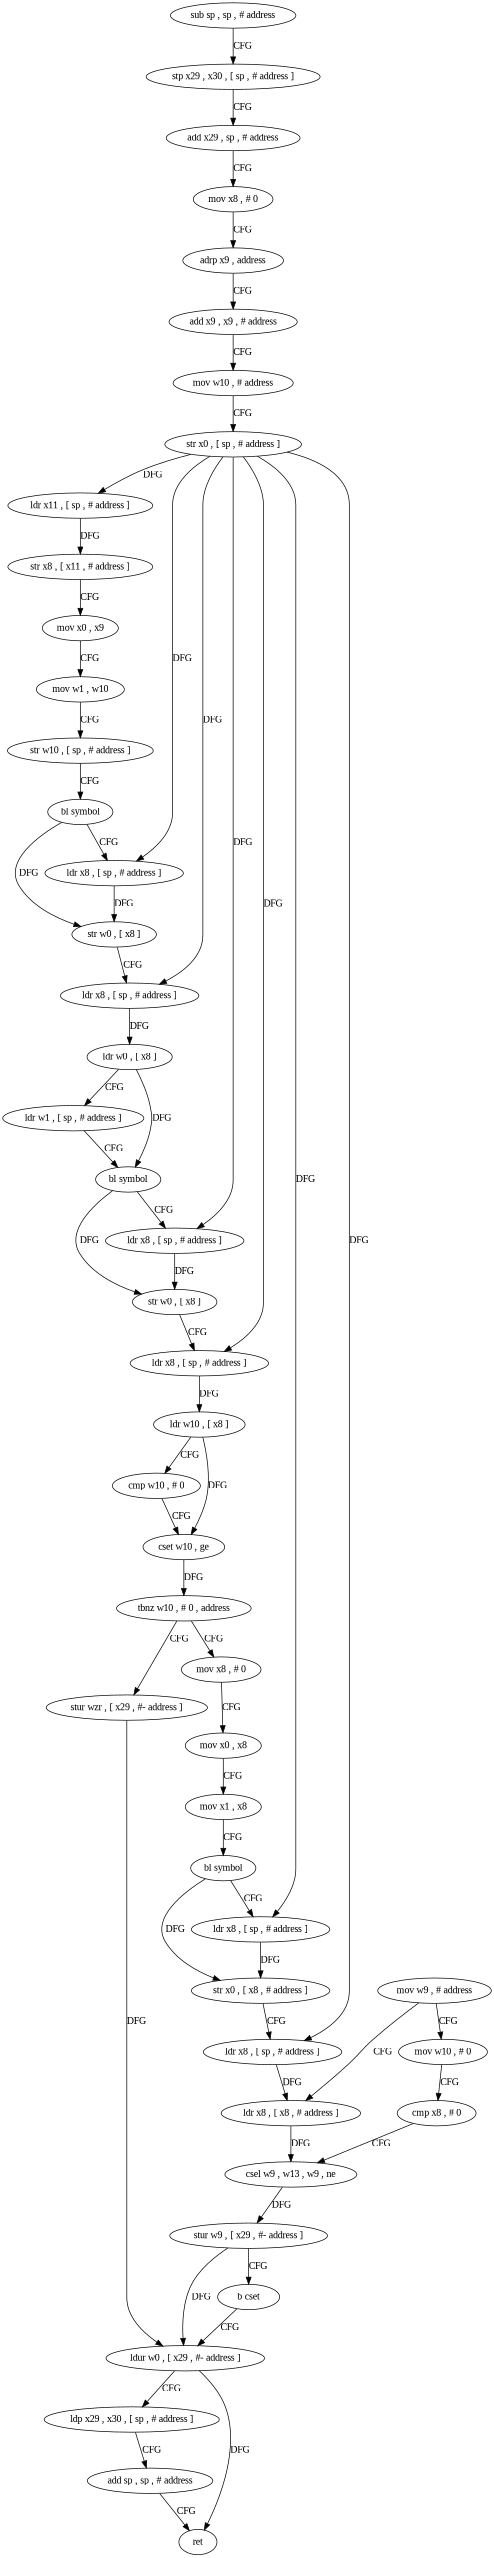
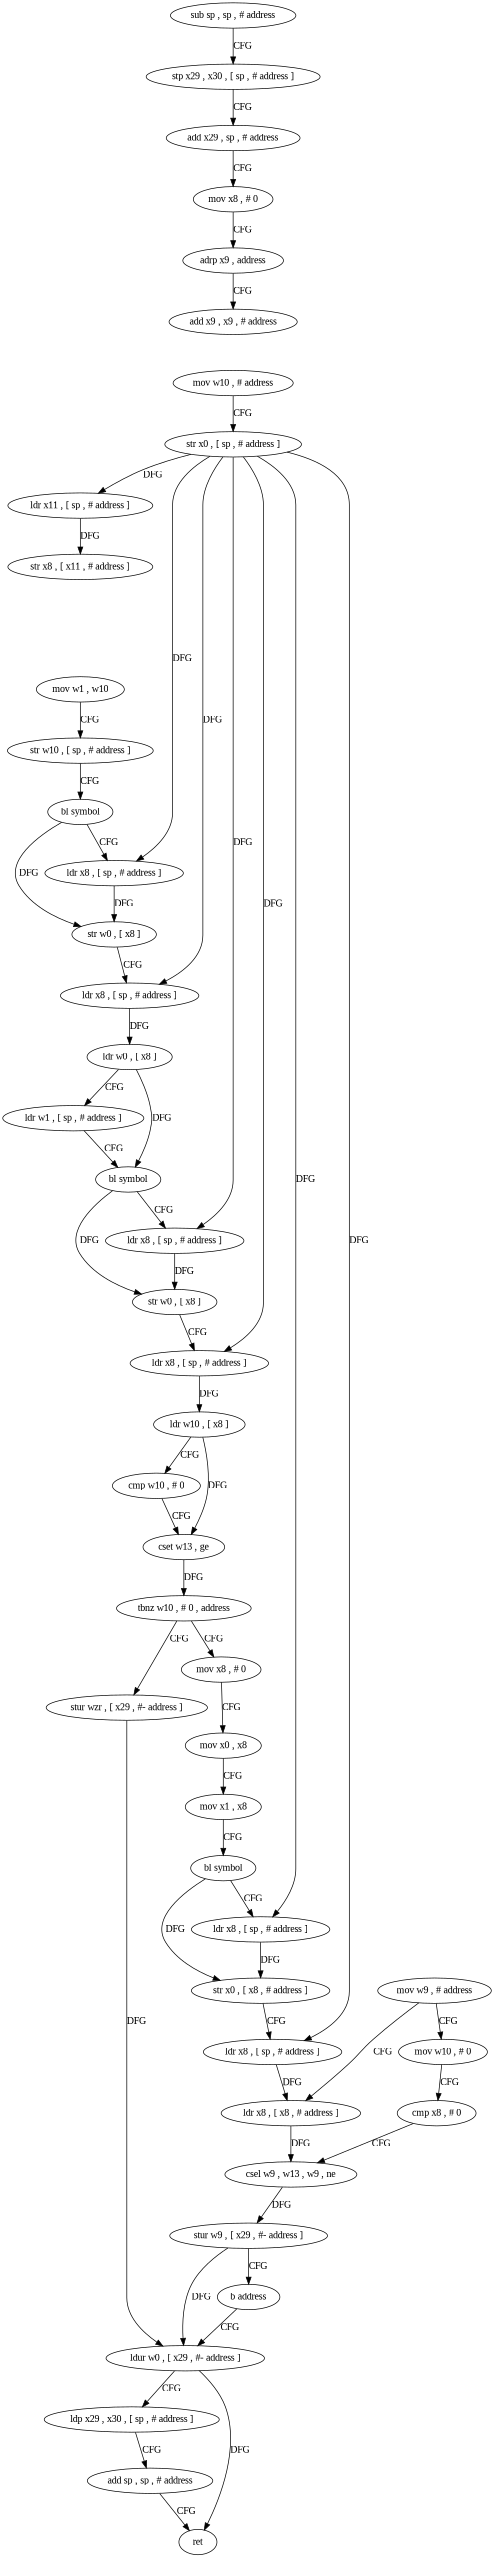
edge "add x9 , x9 , # address" -> "mov w10 , # address": removed, label "CFG"
node "mov x0 , x9": removed
node "cset w10 , ge": label "cset w10 , ge" -> "cset w13 , ge"
node "b cset": label "b cset" -> "b address"
